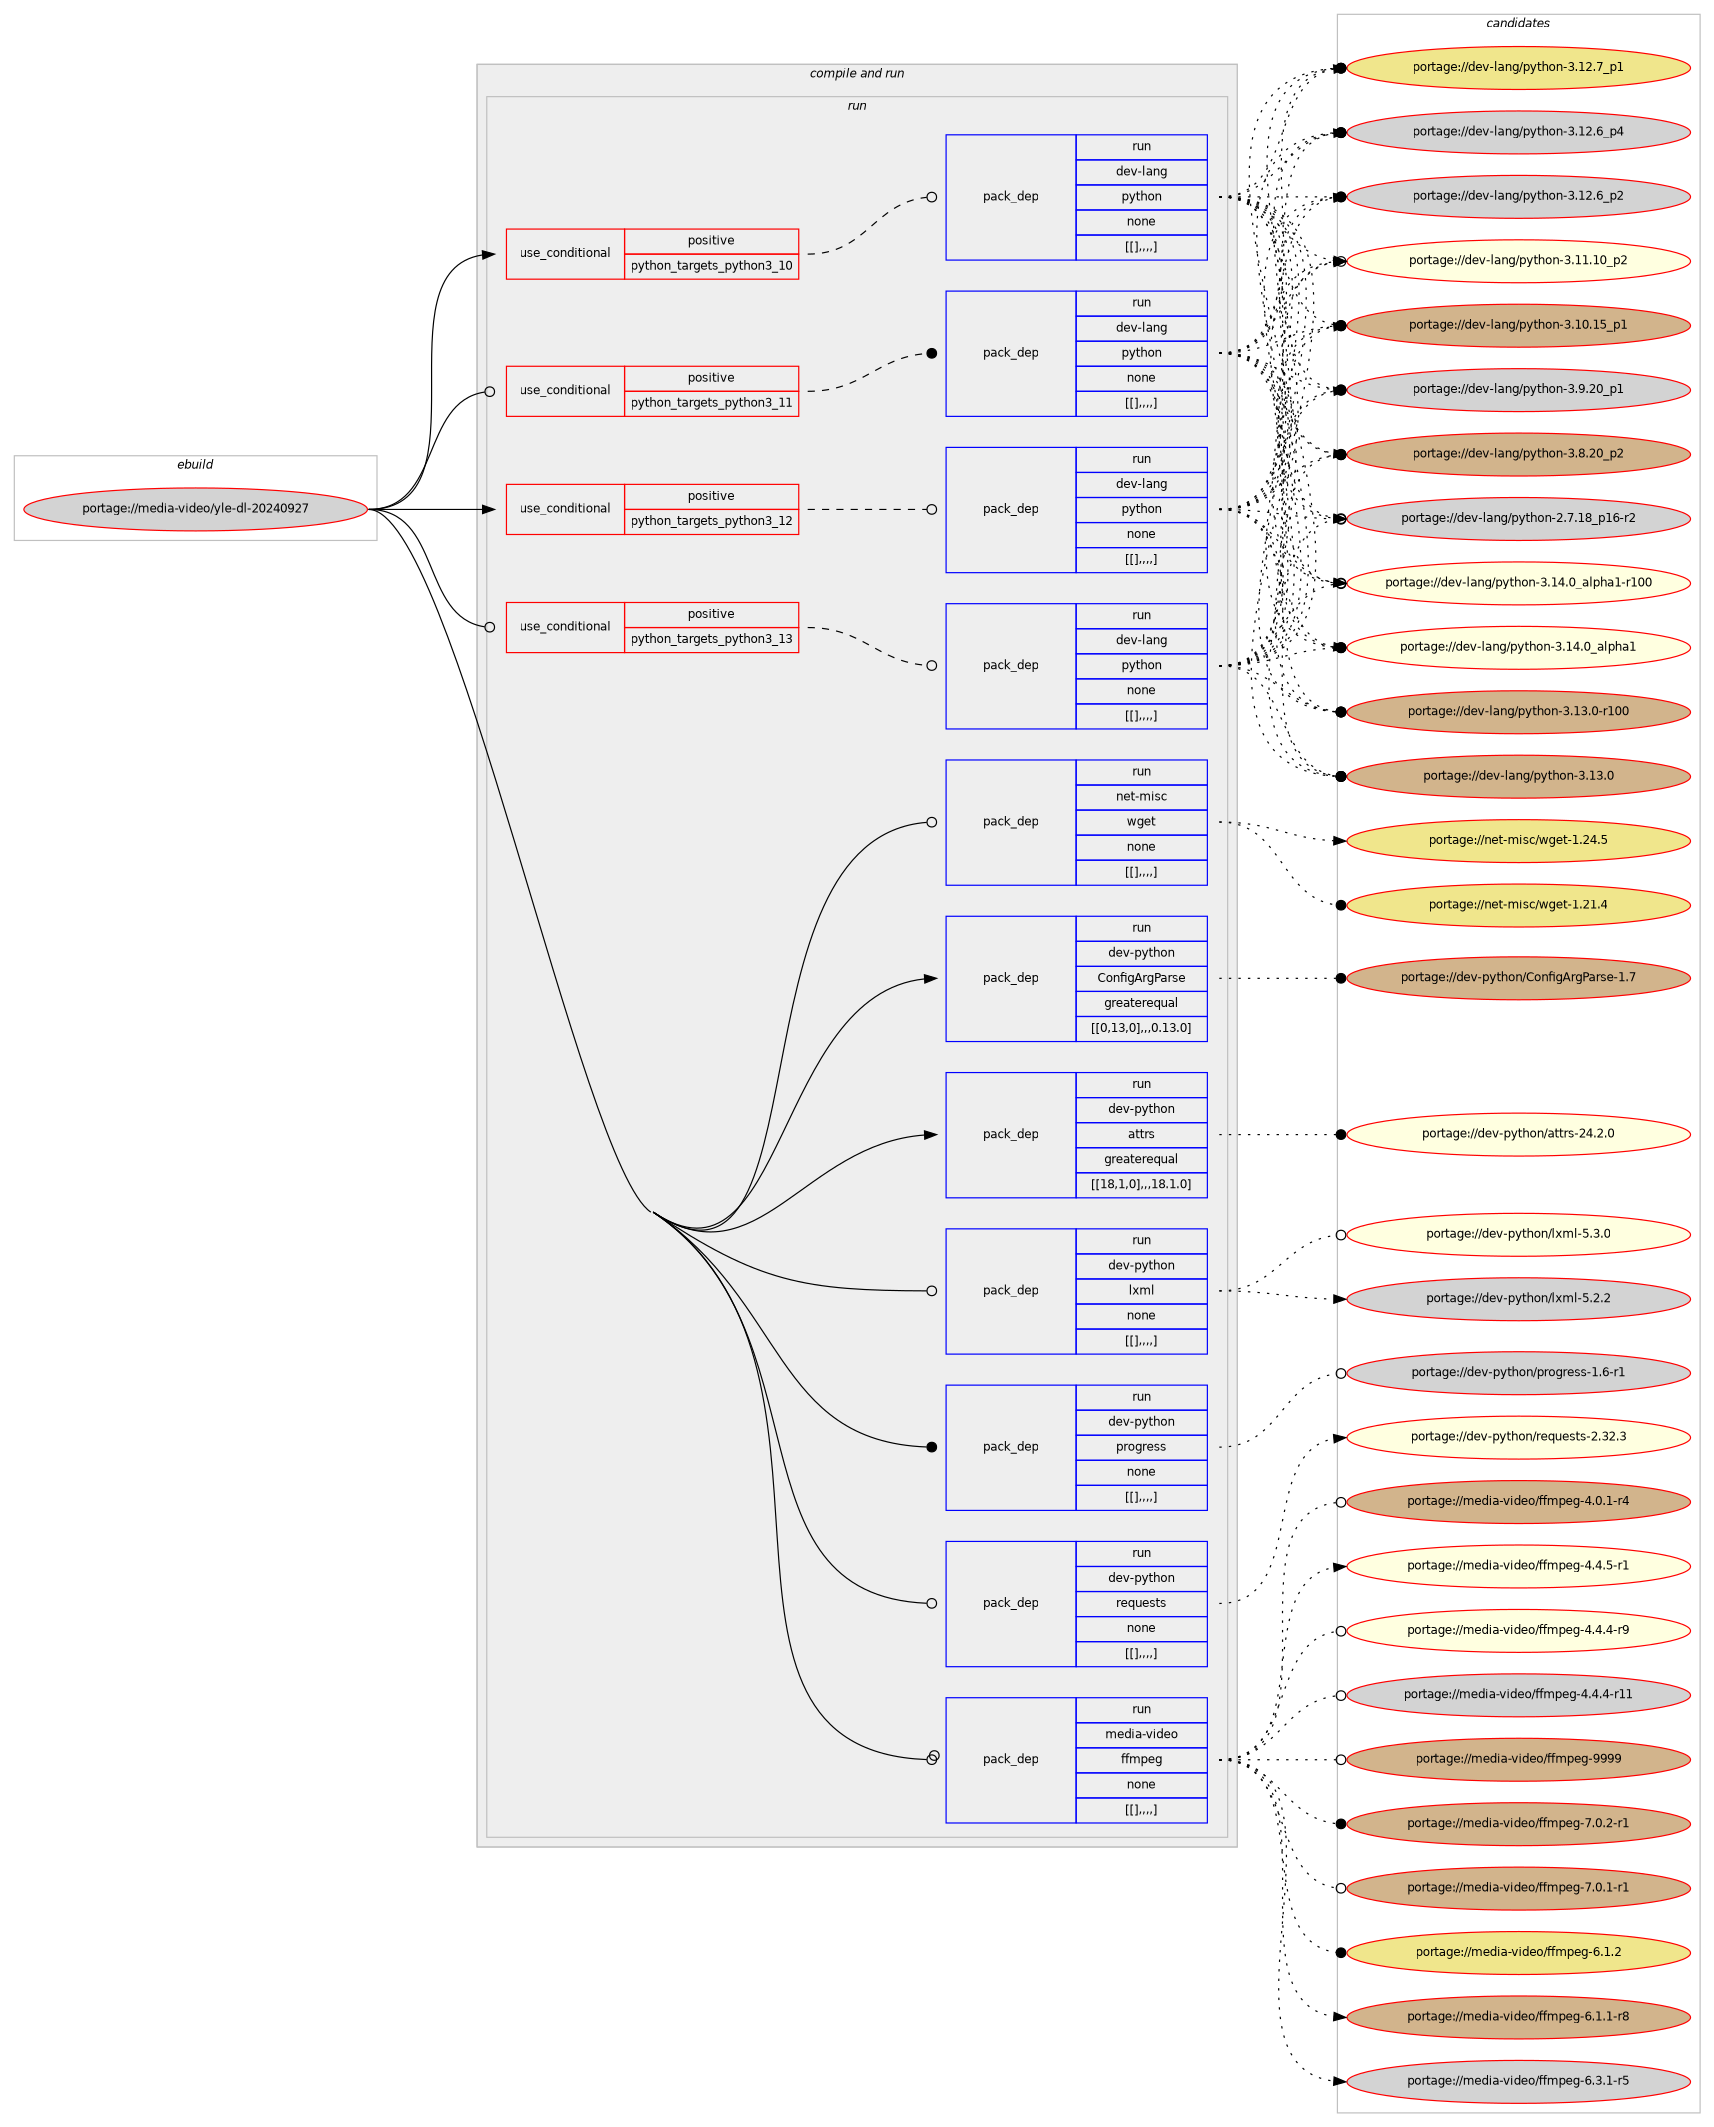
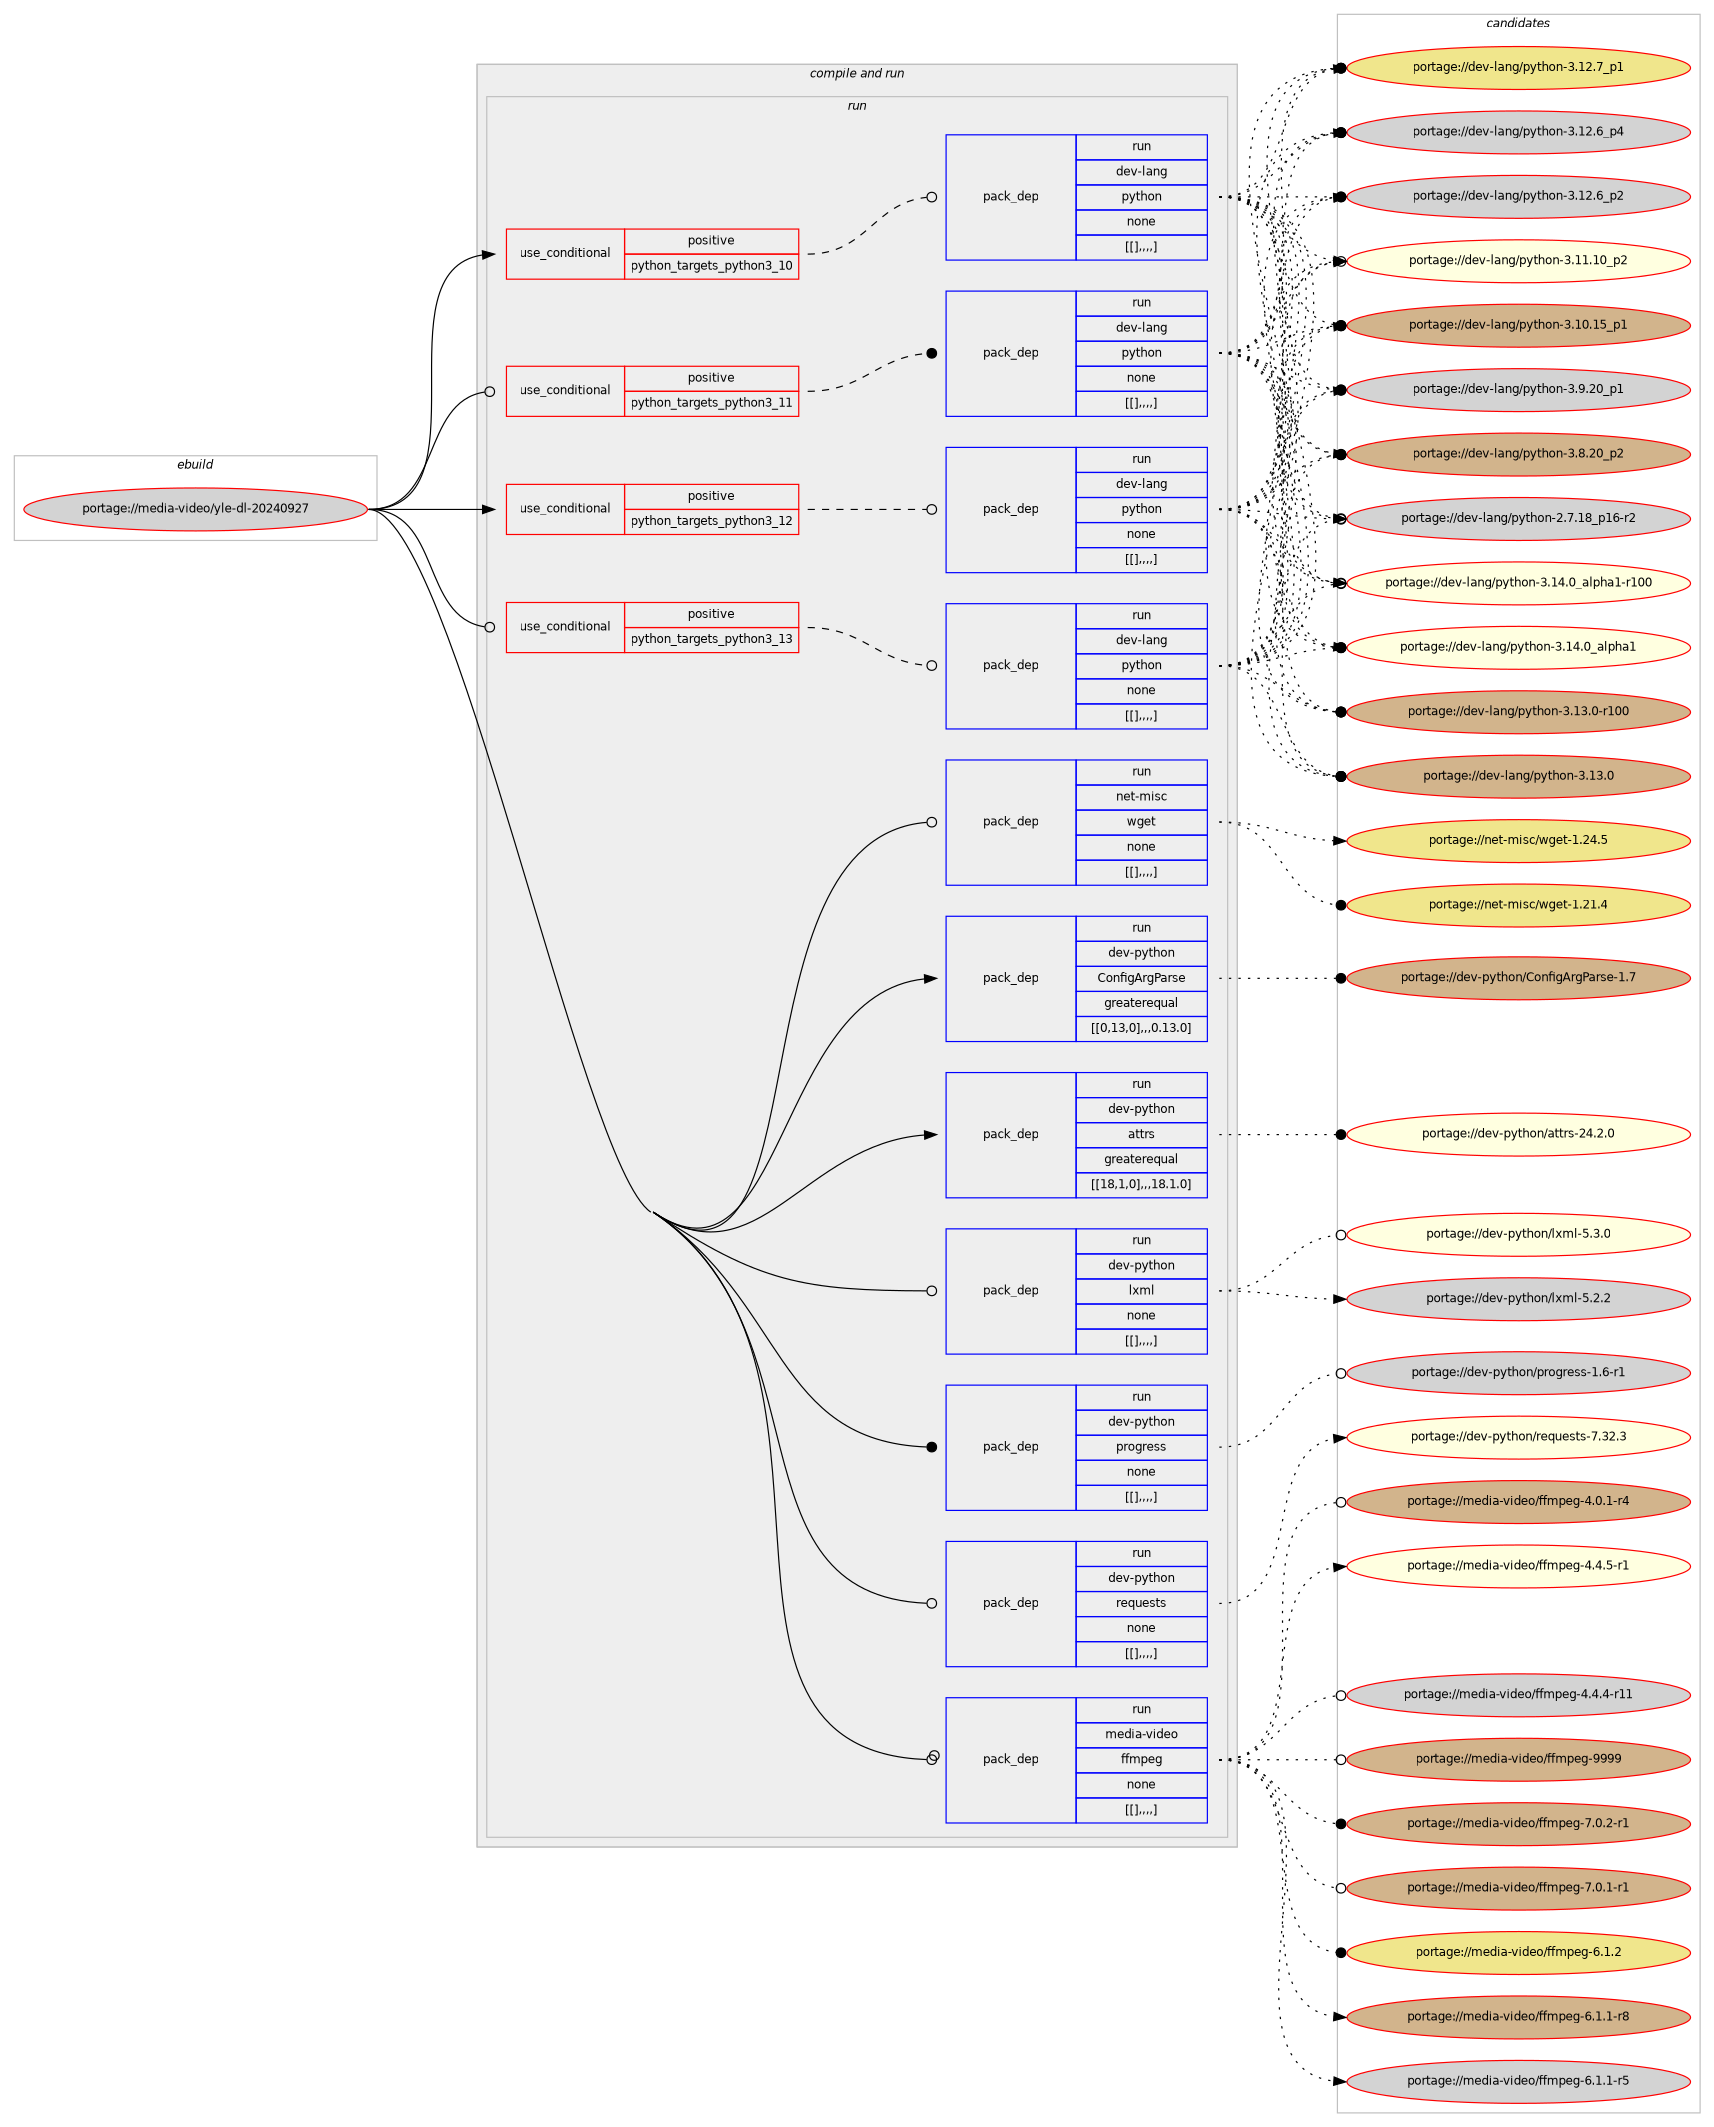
node "portage://dev-python/requests-2.32.3": label "portage://dev-python/requests-2.32.3" -> "portage://dev-python/requests-7.32.3"
node "portage://media-video/ffmpeg-4.4.4-r9": removed
node "portage://media-video/ffmpeg-6.3.1-r5": label "portage://media-video/ffmpeg-6.3.1-r5" -> "portage://media-video/ffmpeg-6.1.1-r5"
